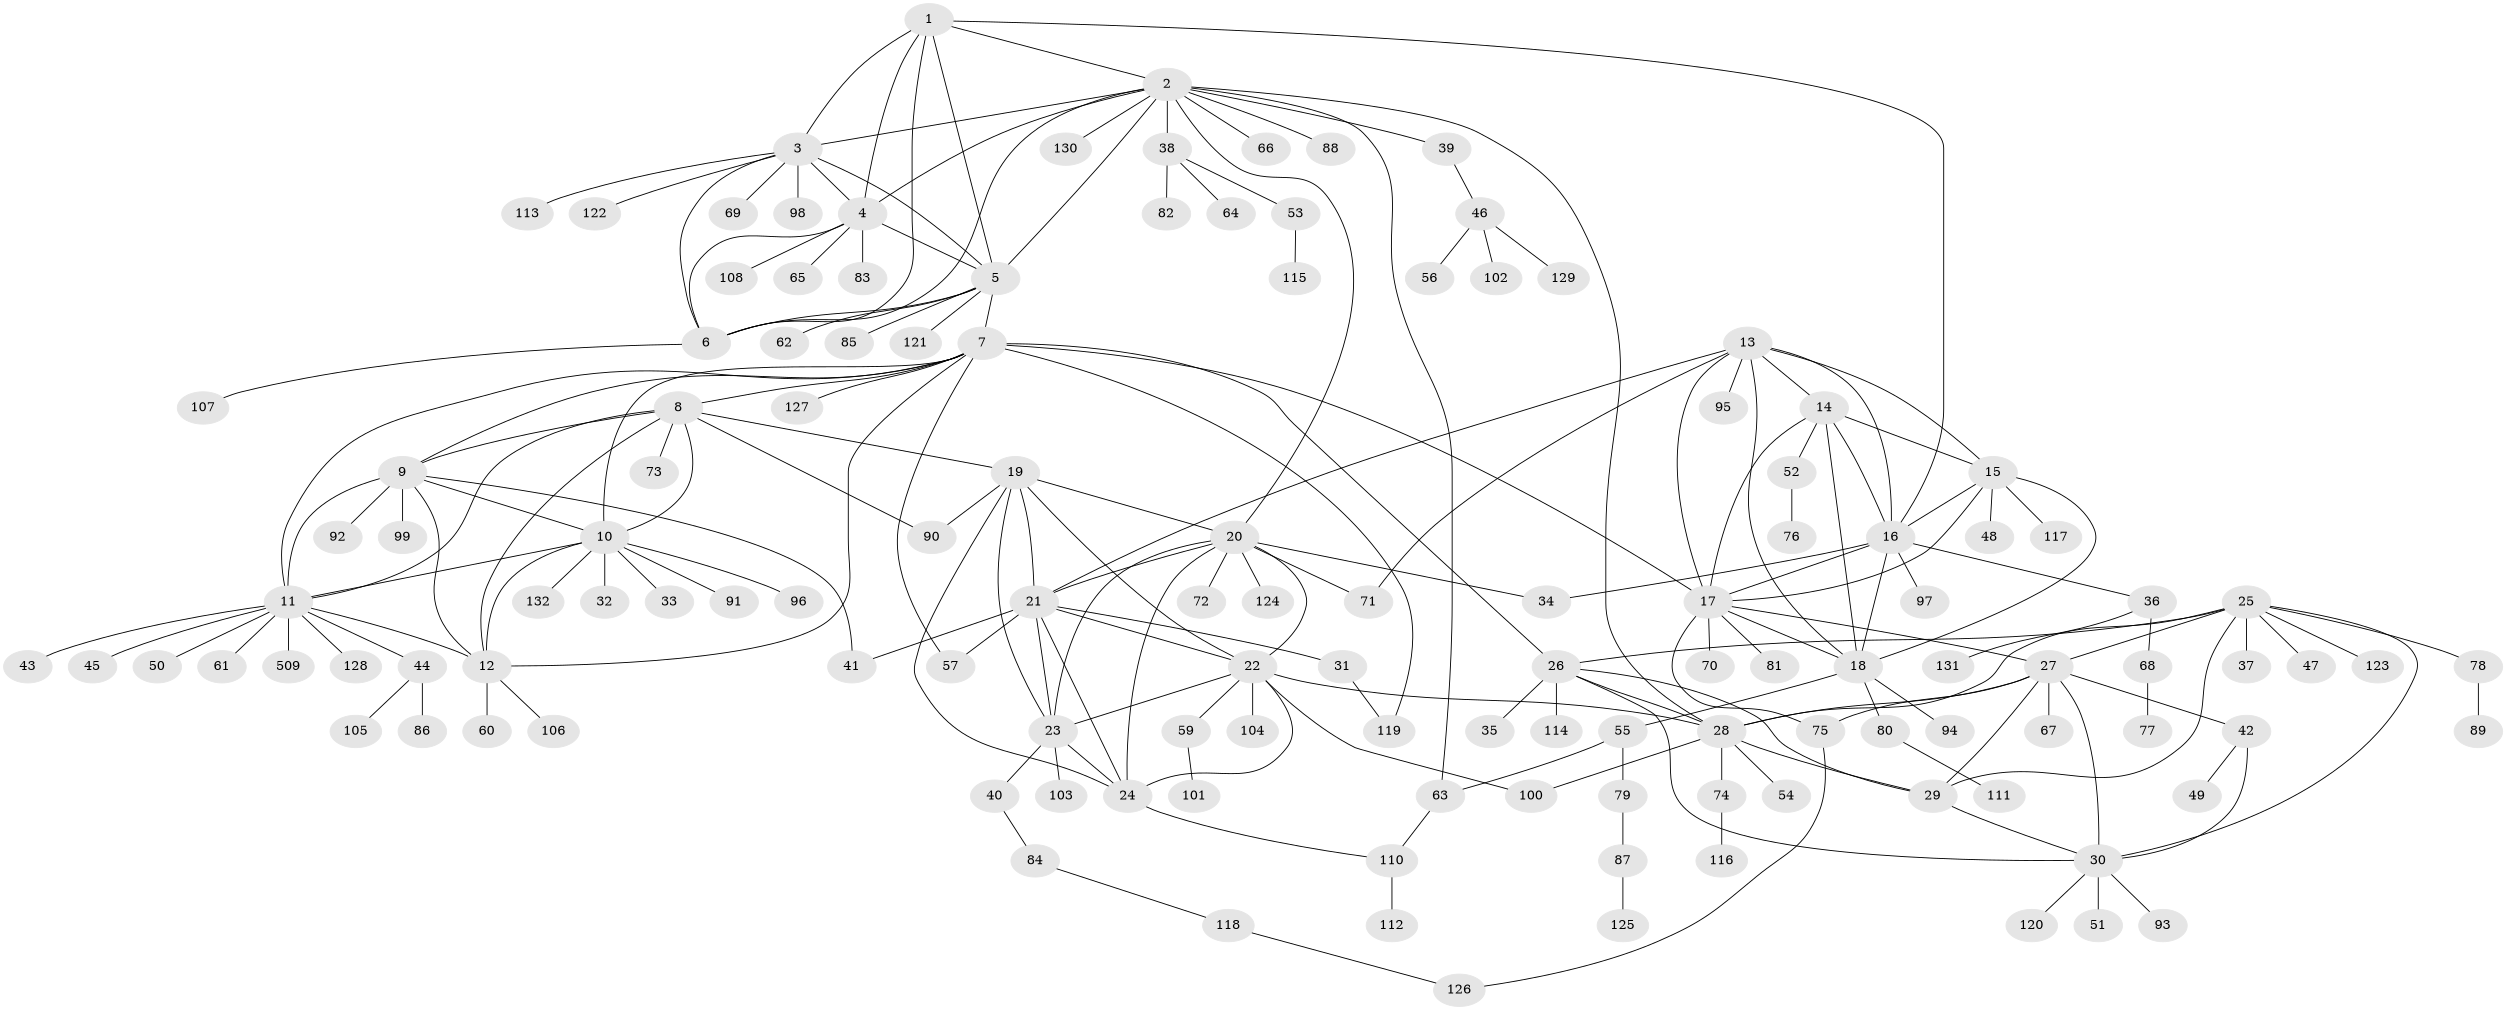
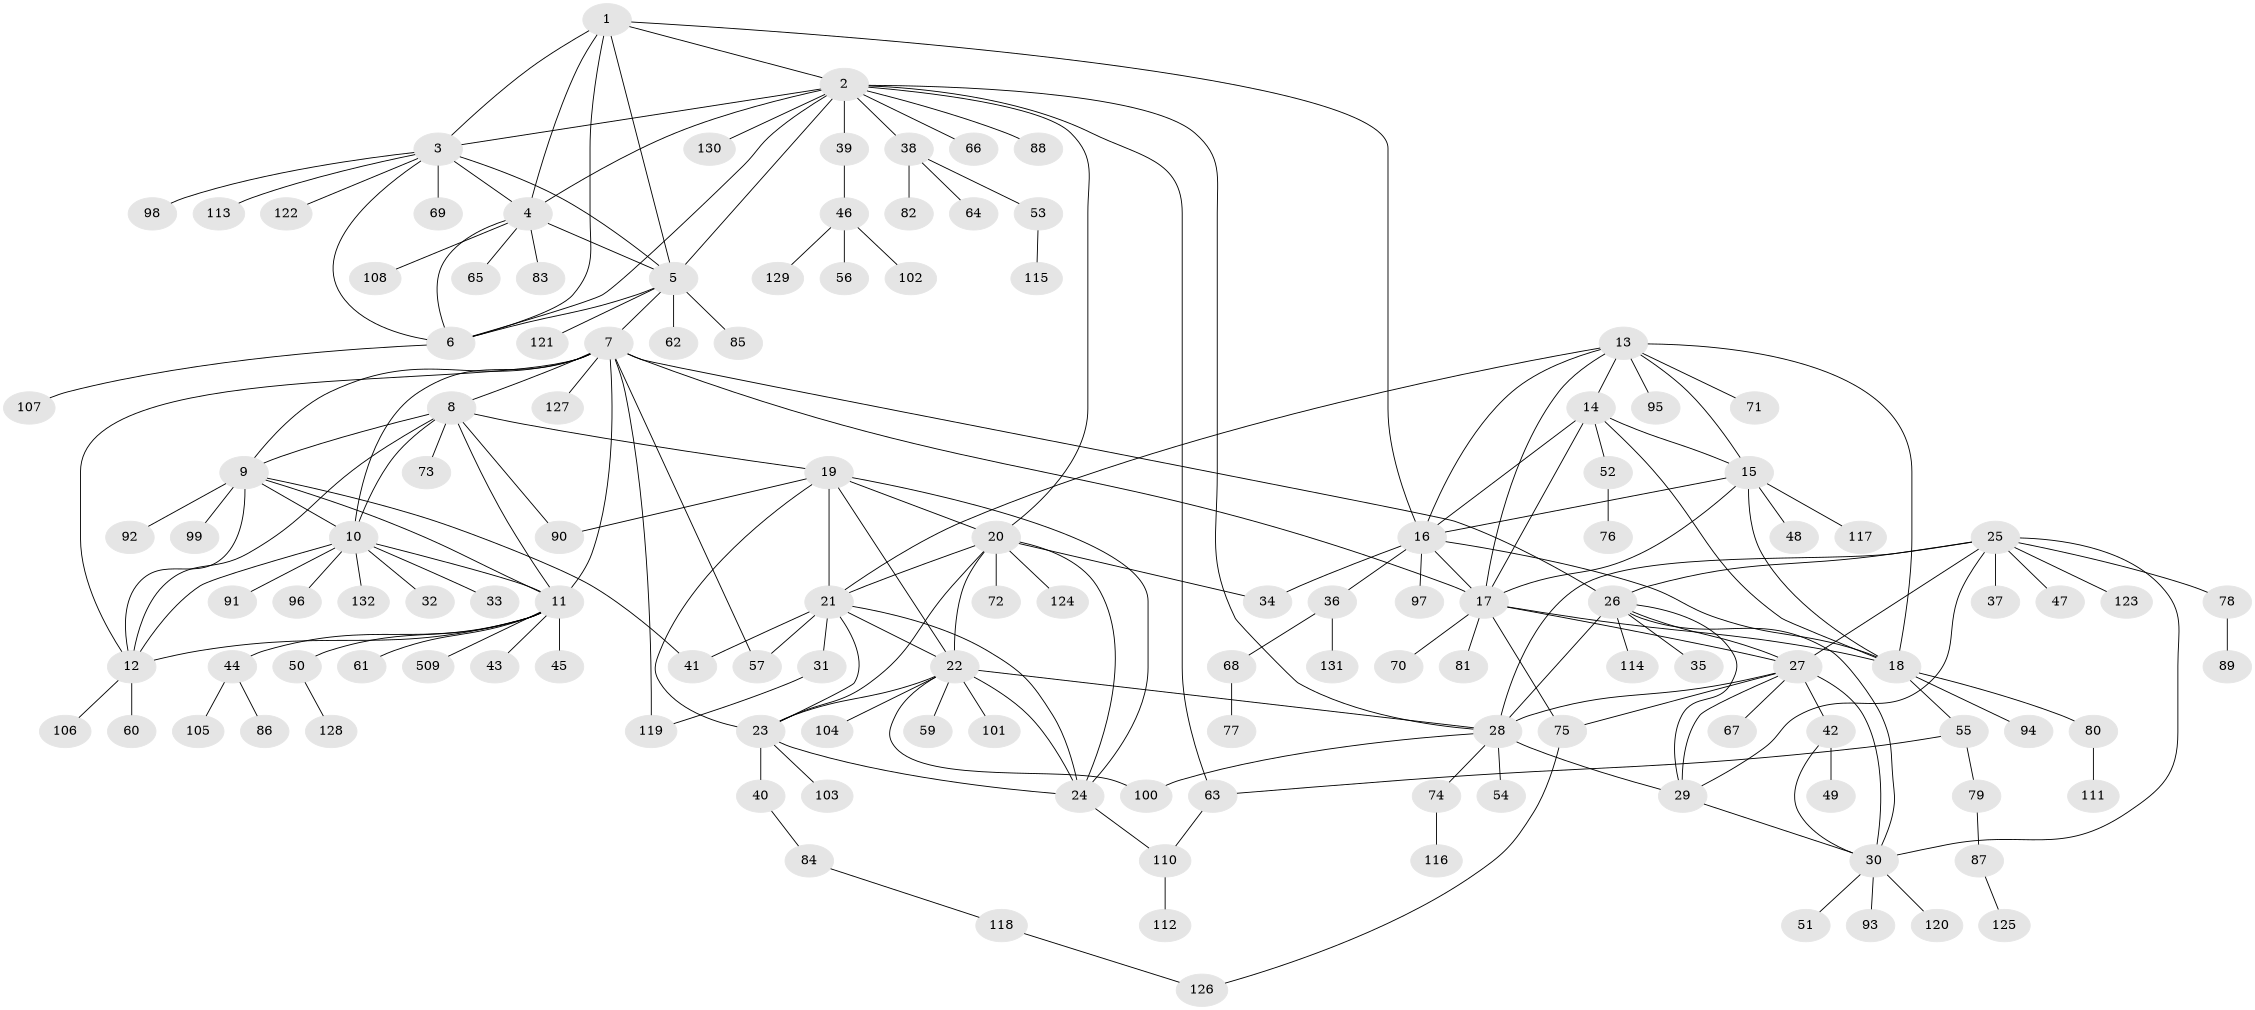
edge "20" -- "71": removed
edge "11" -- "128": now "50" -- "128"
edge "26" -- "27": added
edge "59" -- "101": now "22" -- "101"
